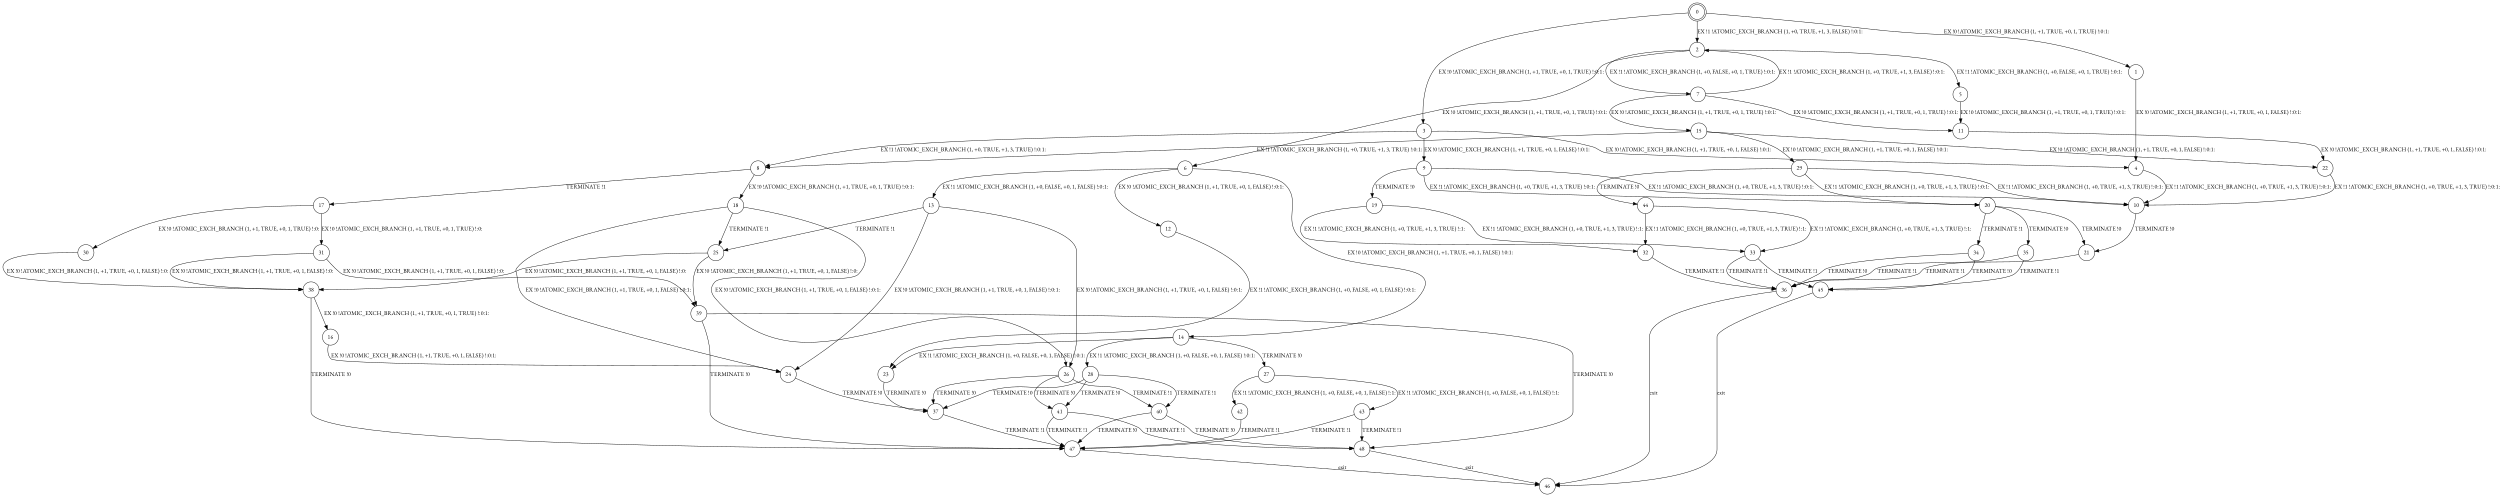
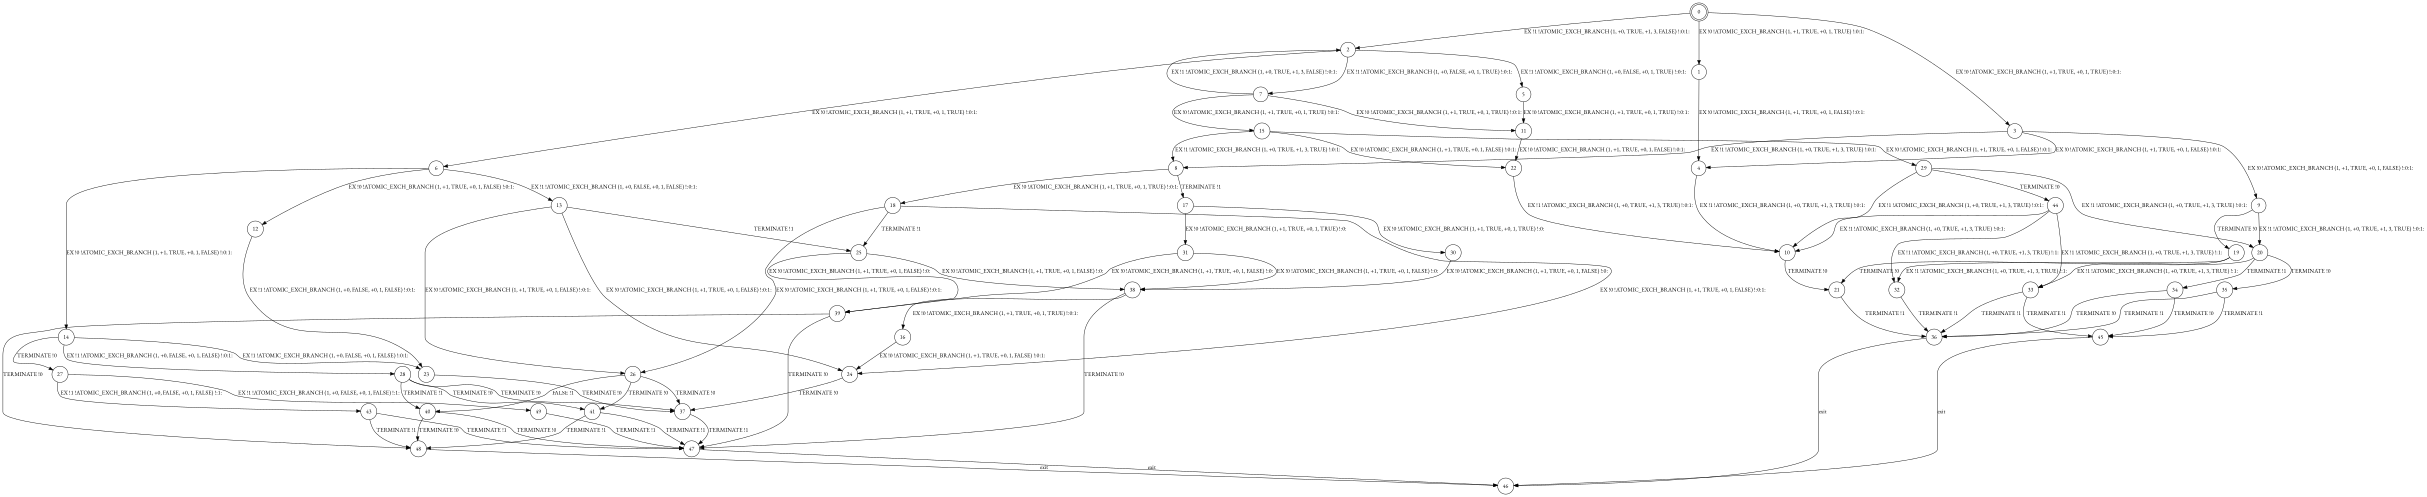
edge "9" -> "10": now "44" -> "10"
edge "26" -> "40": label "TERMINATE !1" -> "FALSE !1"
node "42": label "42" -> "49"
